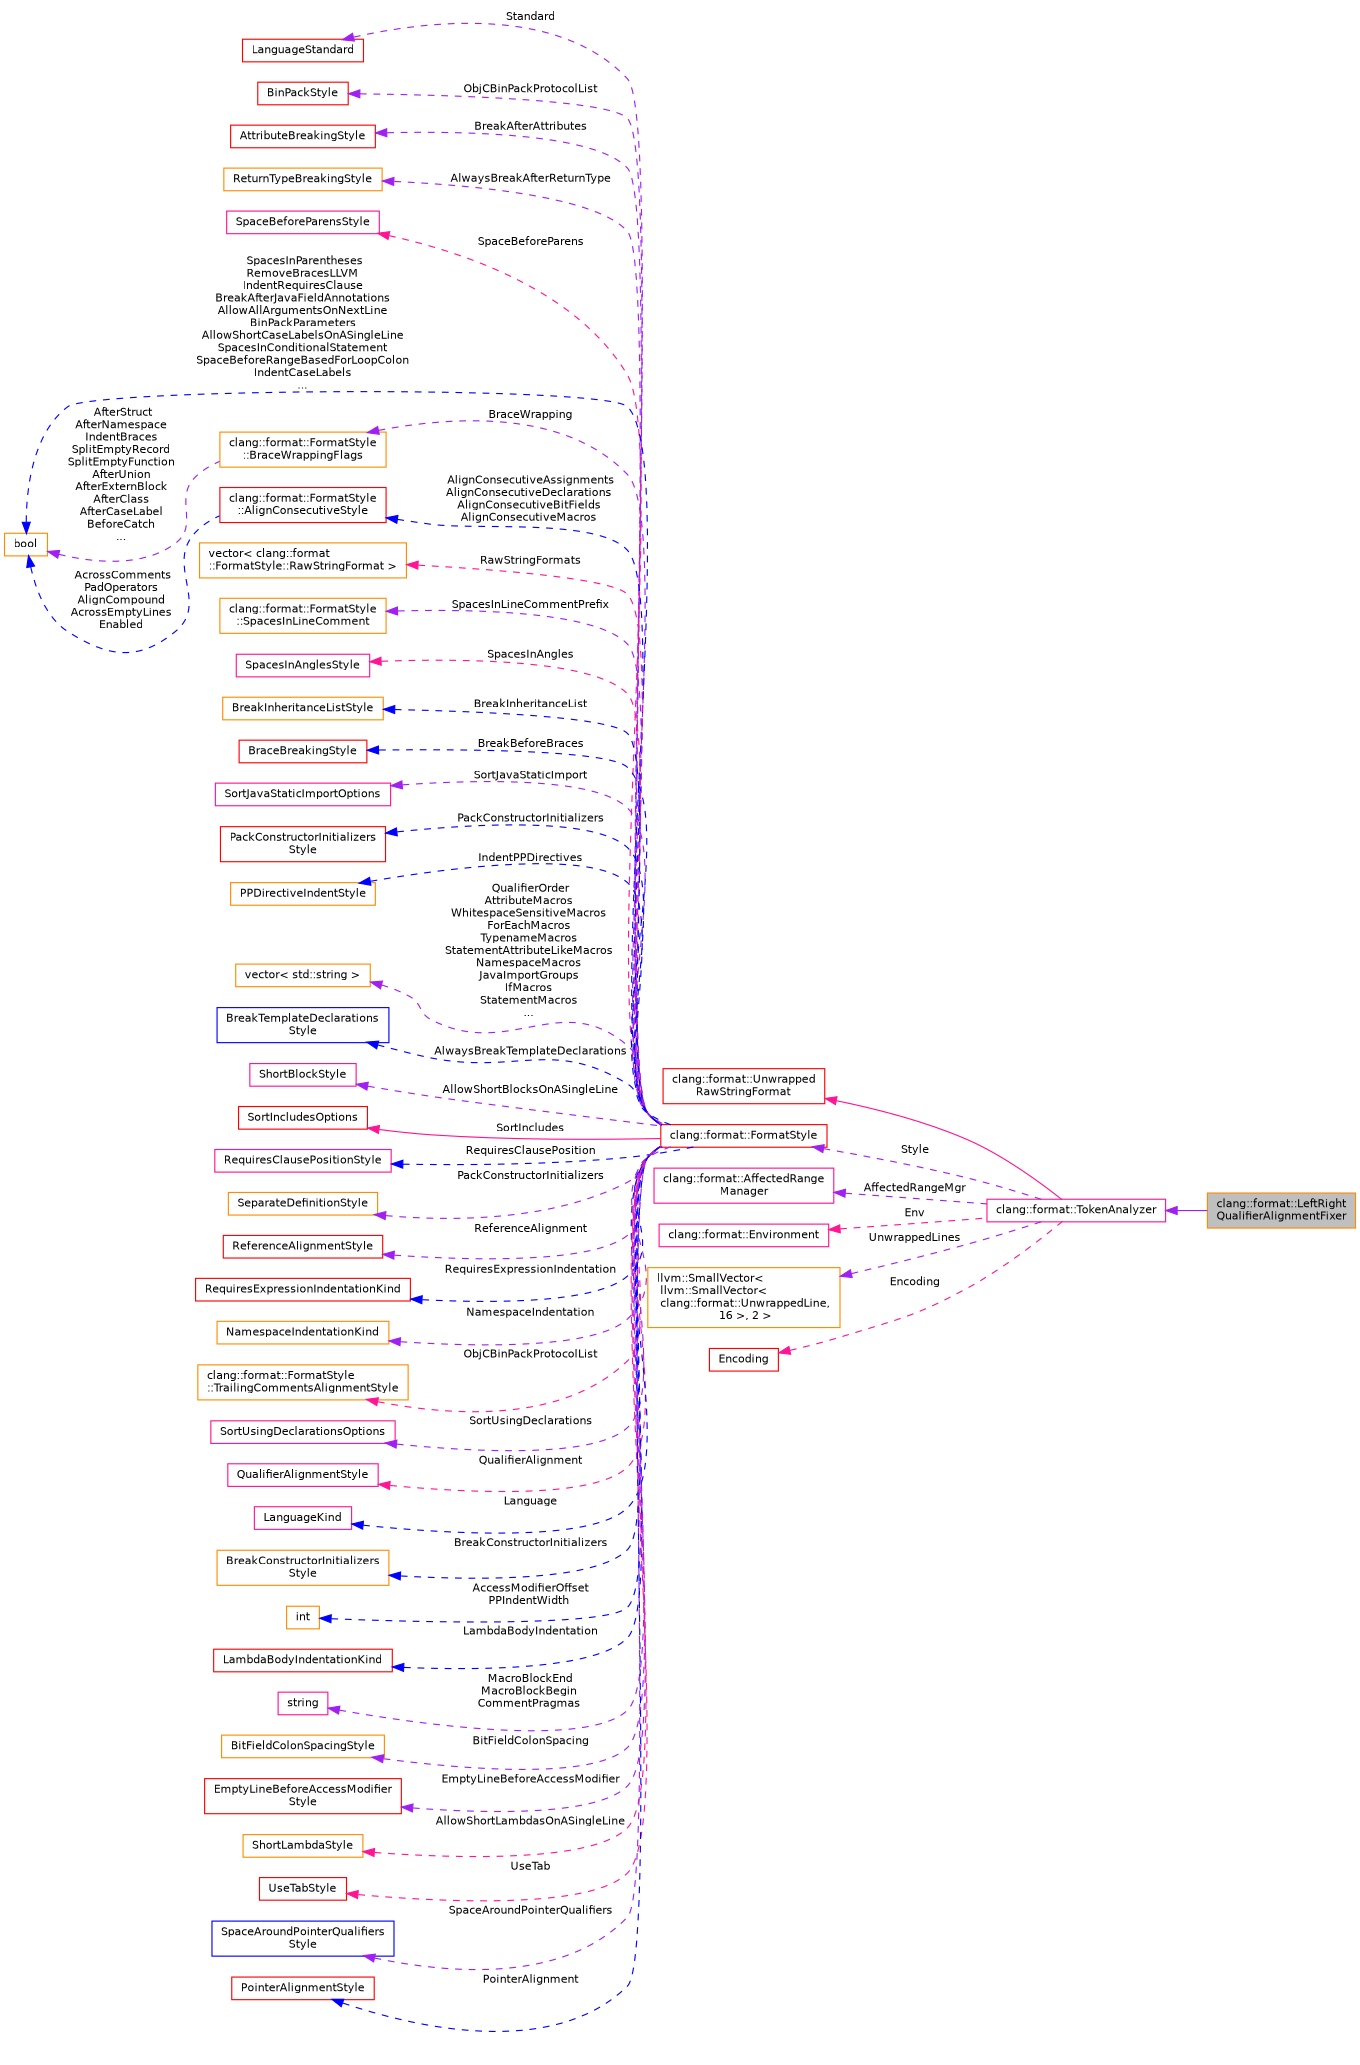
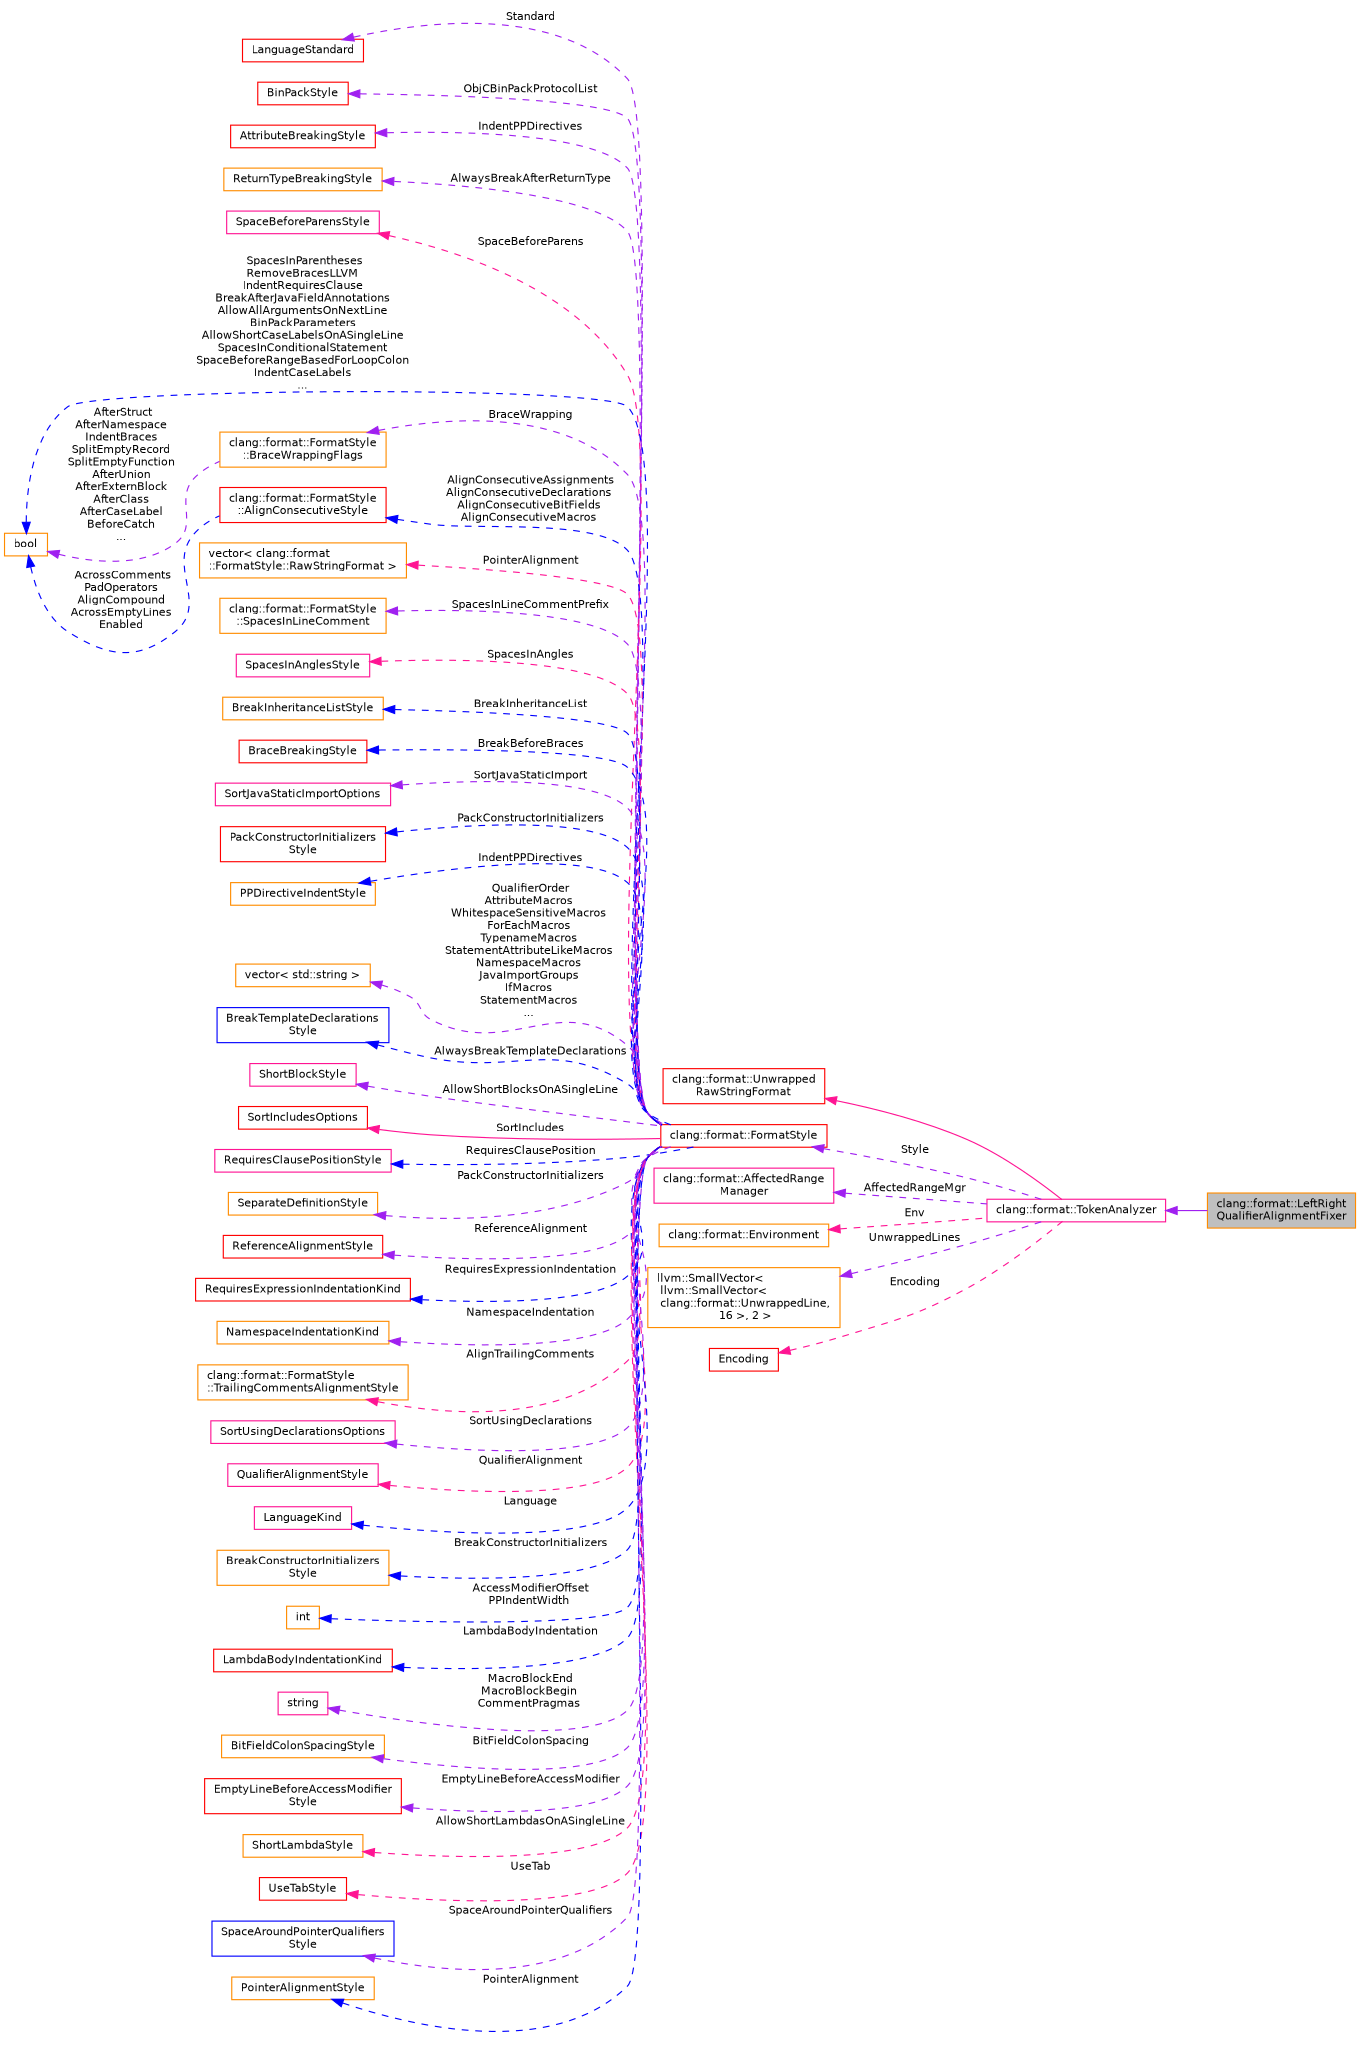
edge "clang::format::FormatStyle" -> "AttributeBreakingStyle": label " BreakAfterAttributes" -> " IndentPPDirectives"
edge "clang::format::FormatStyle" -> "vector< clang::format ::FormatStyle::RawStringFormat >": label " RawStringFormats" -> " PointerAlignment"
node "clang::format::Environment": color deeppink -> darkorange
edge "clang::format::FormatStyle" -> "clang::format::FormatStyle ::TrailingCommentsAlignmentStyle": label " ObjCBinPackProtocolList" -> " AlignTrailingComments"
node "PointerAlignmentStyle": color red -> darkorange
